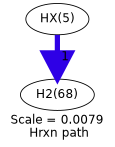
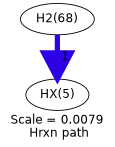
edge "HX(5)" -> "H2(68)": reversed
